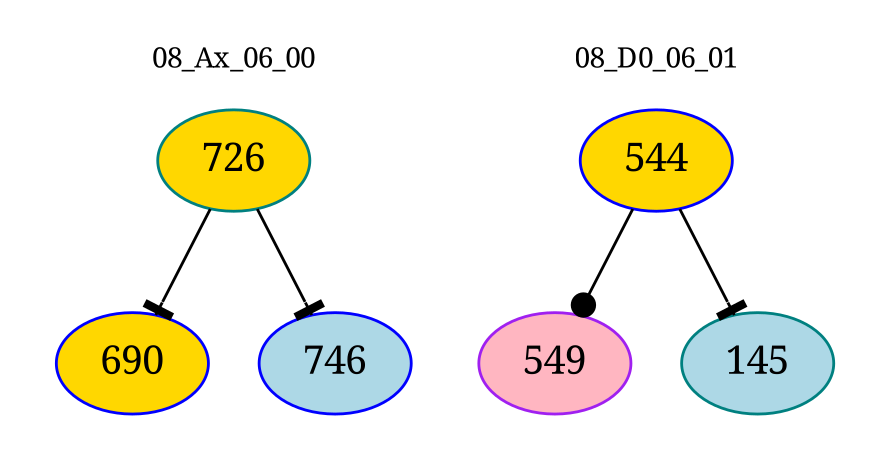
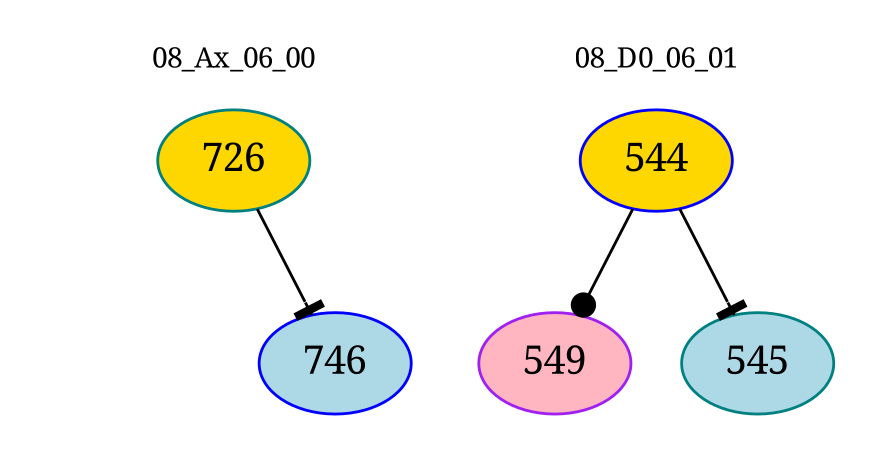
node "690": removed
node "145": label "145" -> "545"
